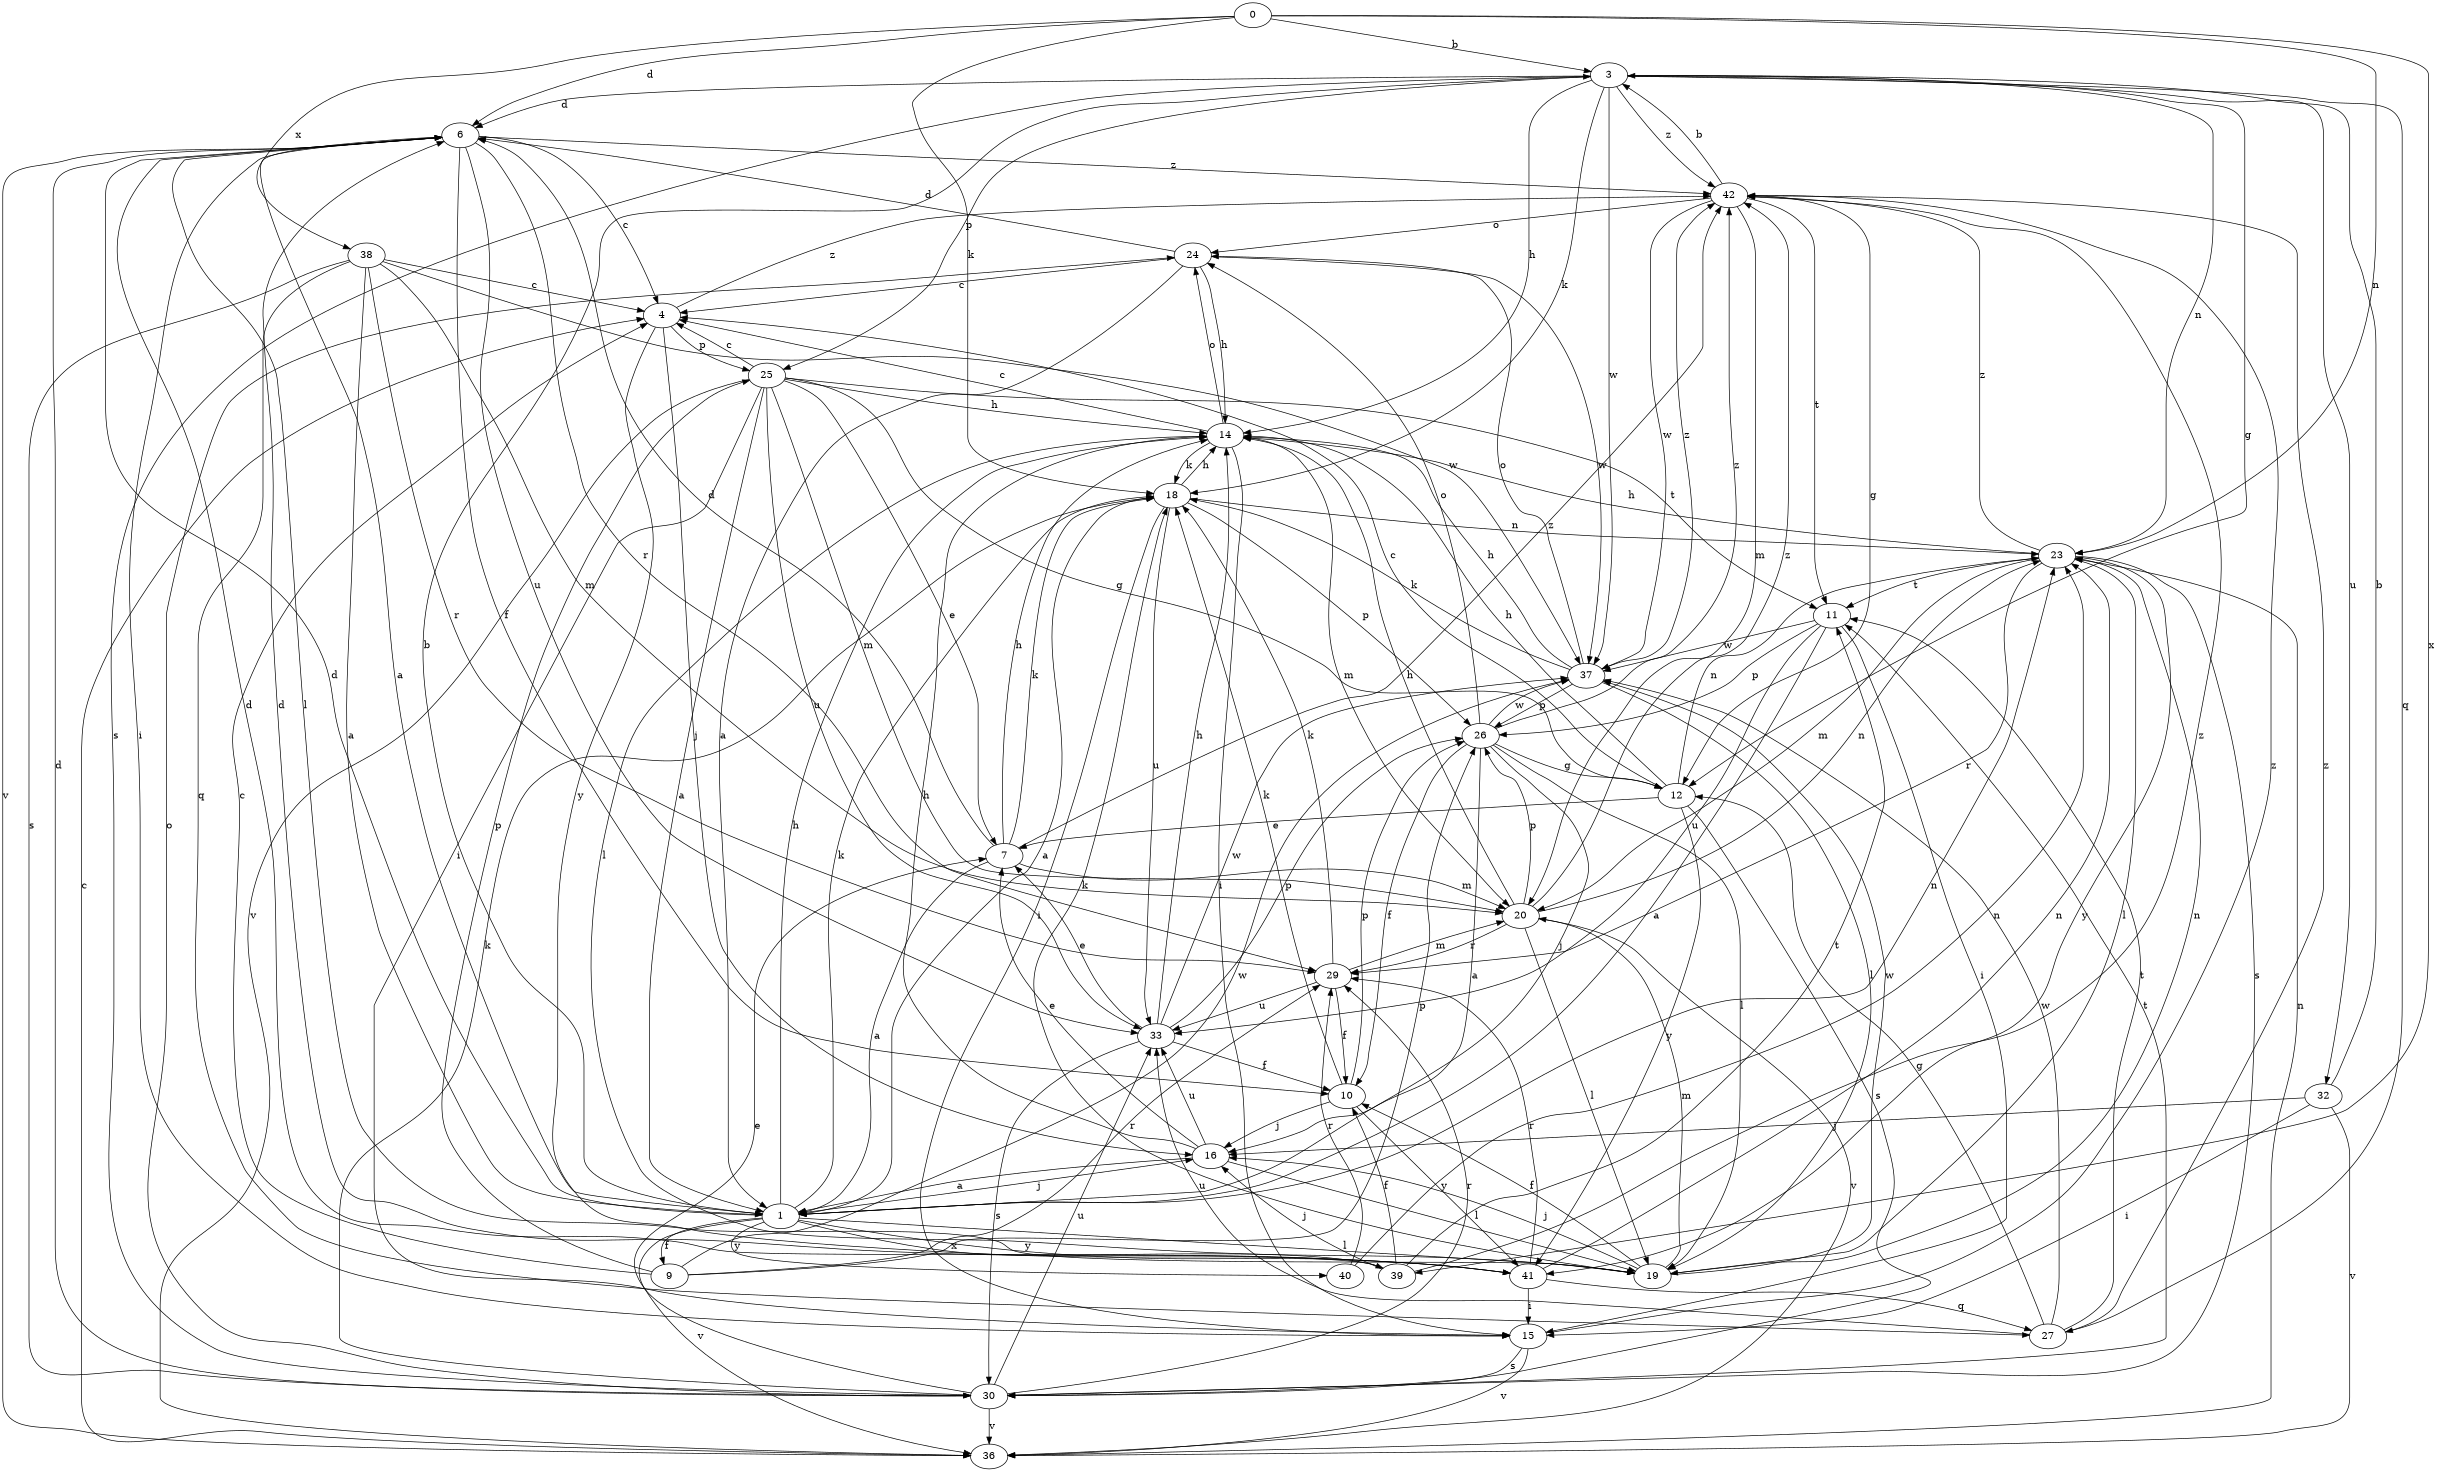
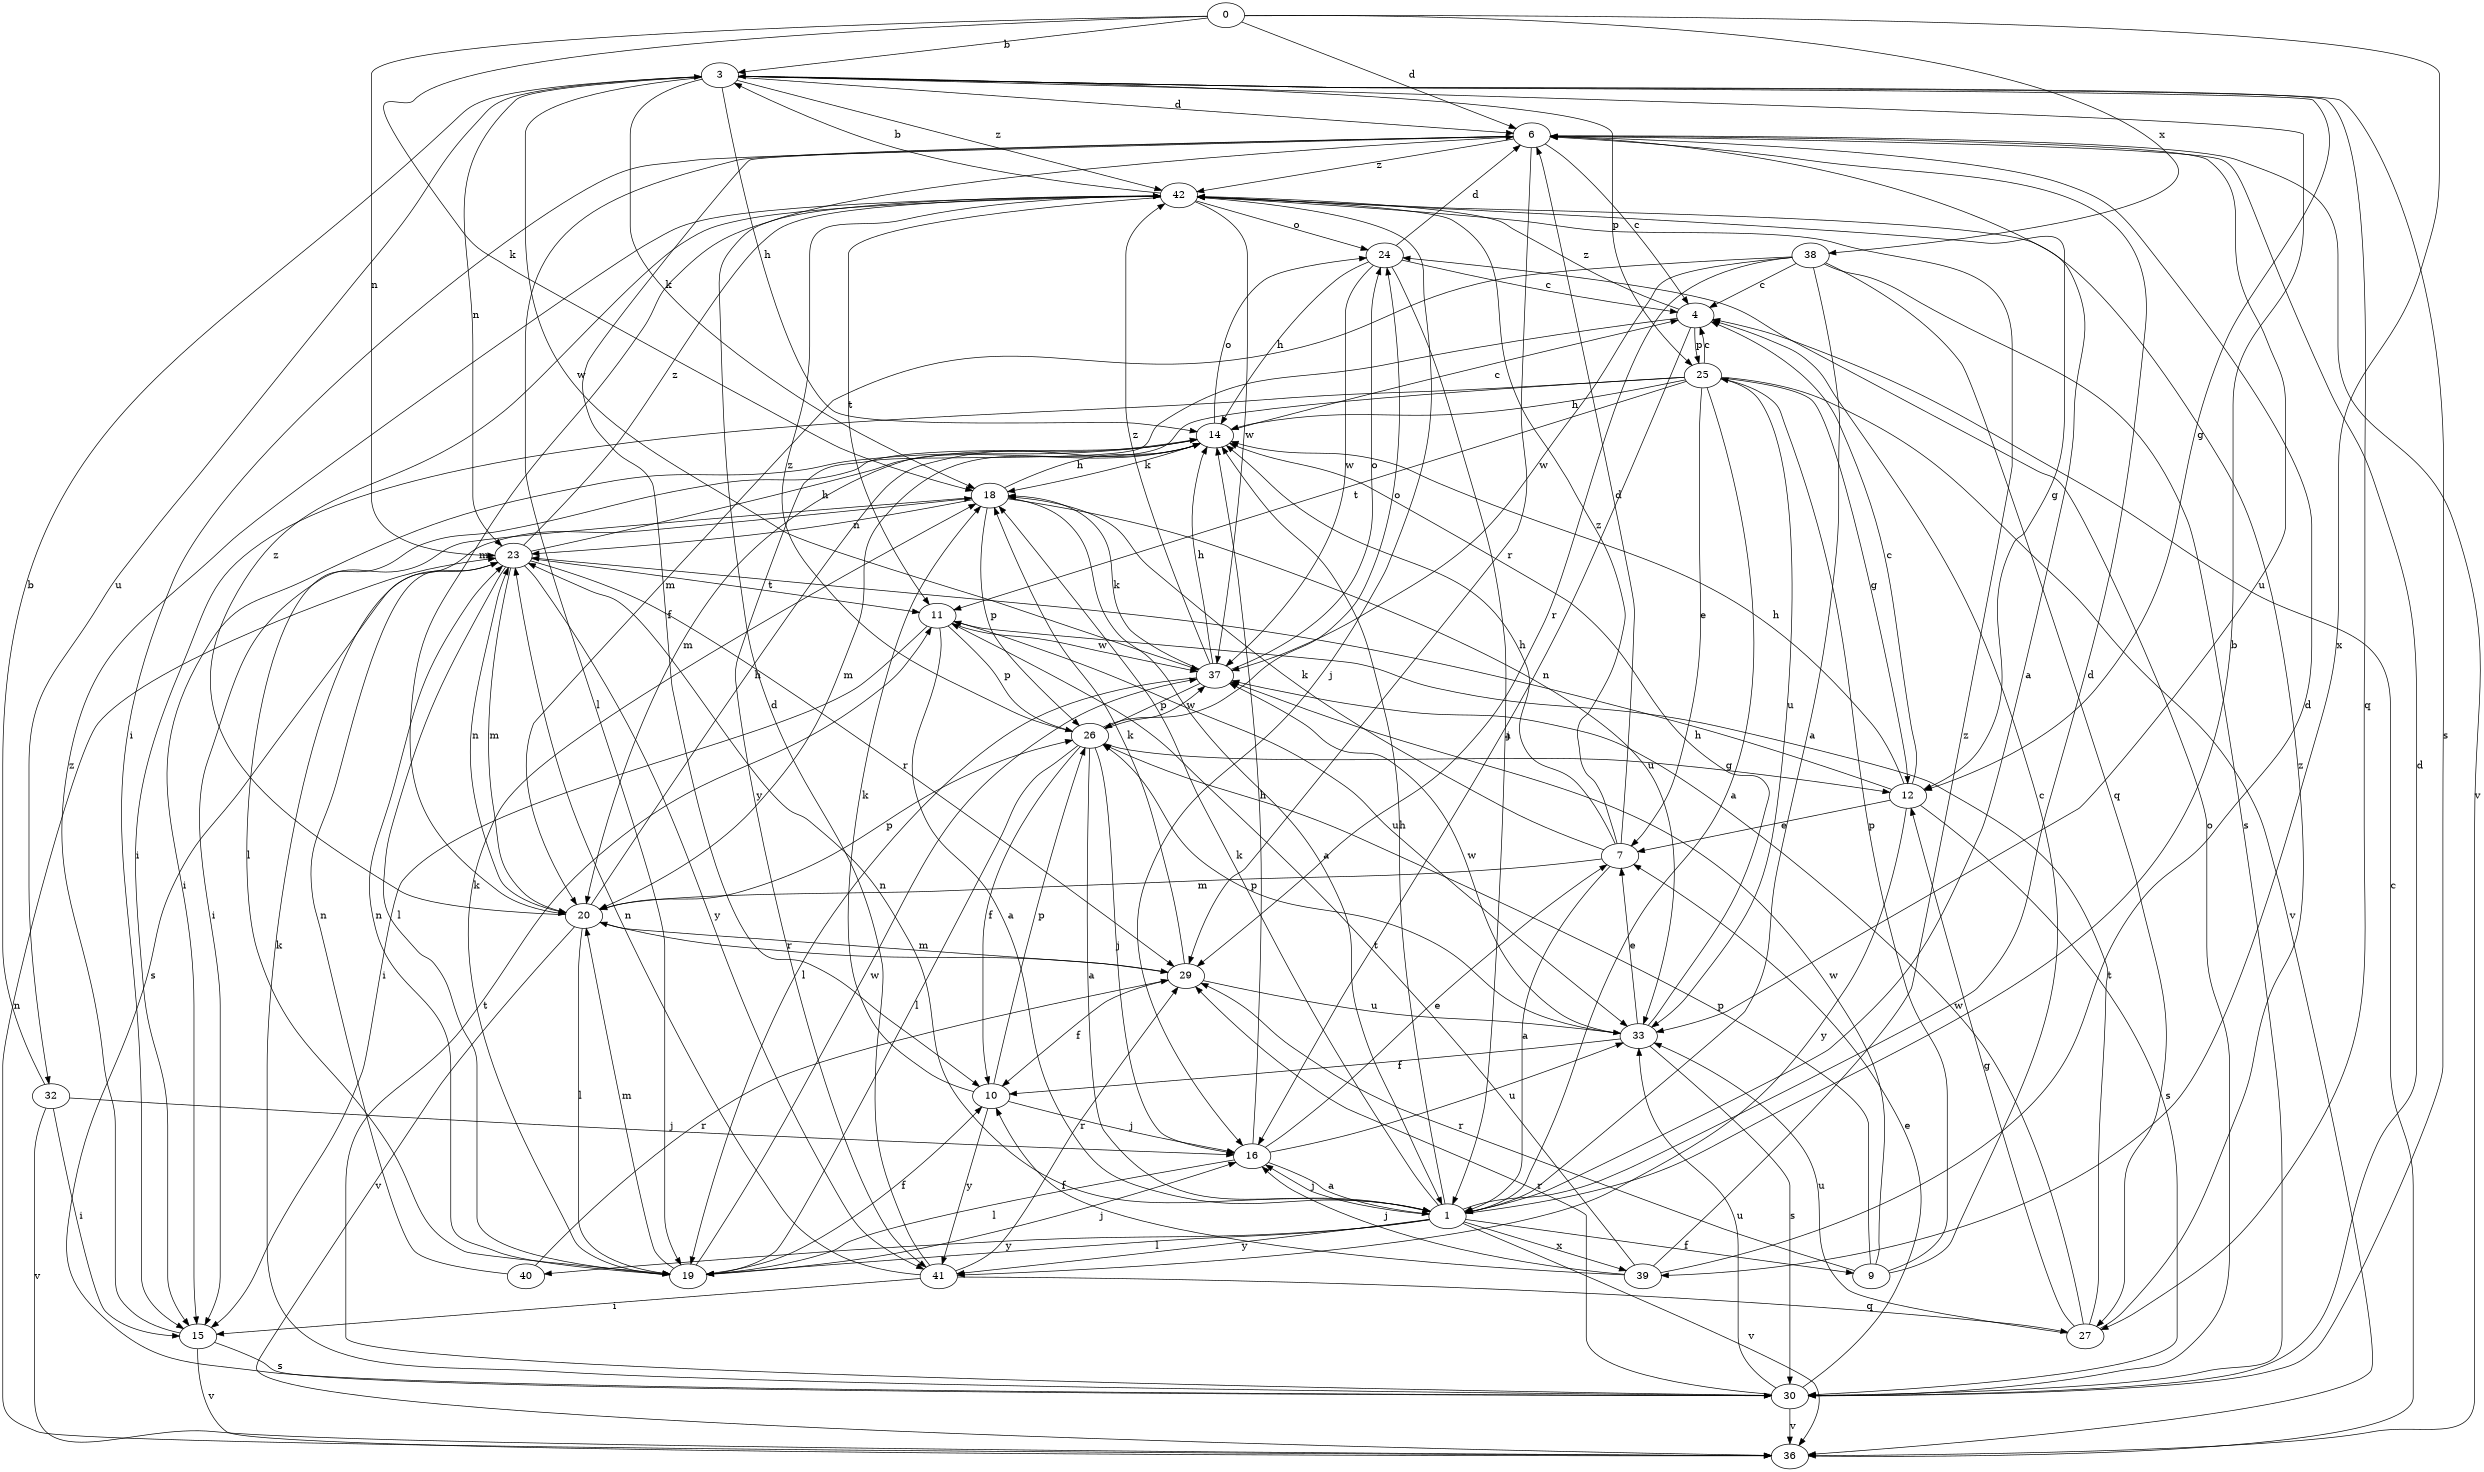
edge "42" -> "16": added, label "j"
